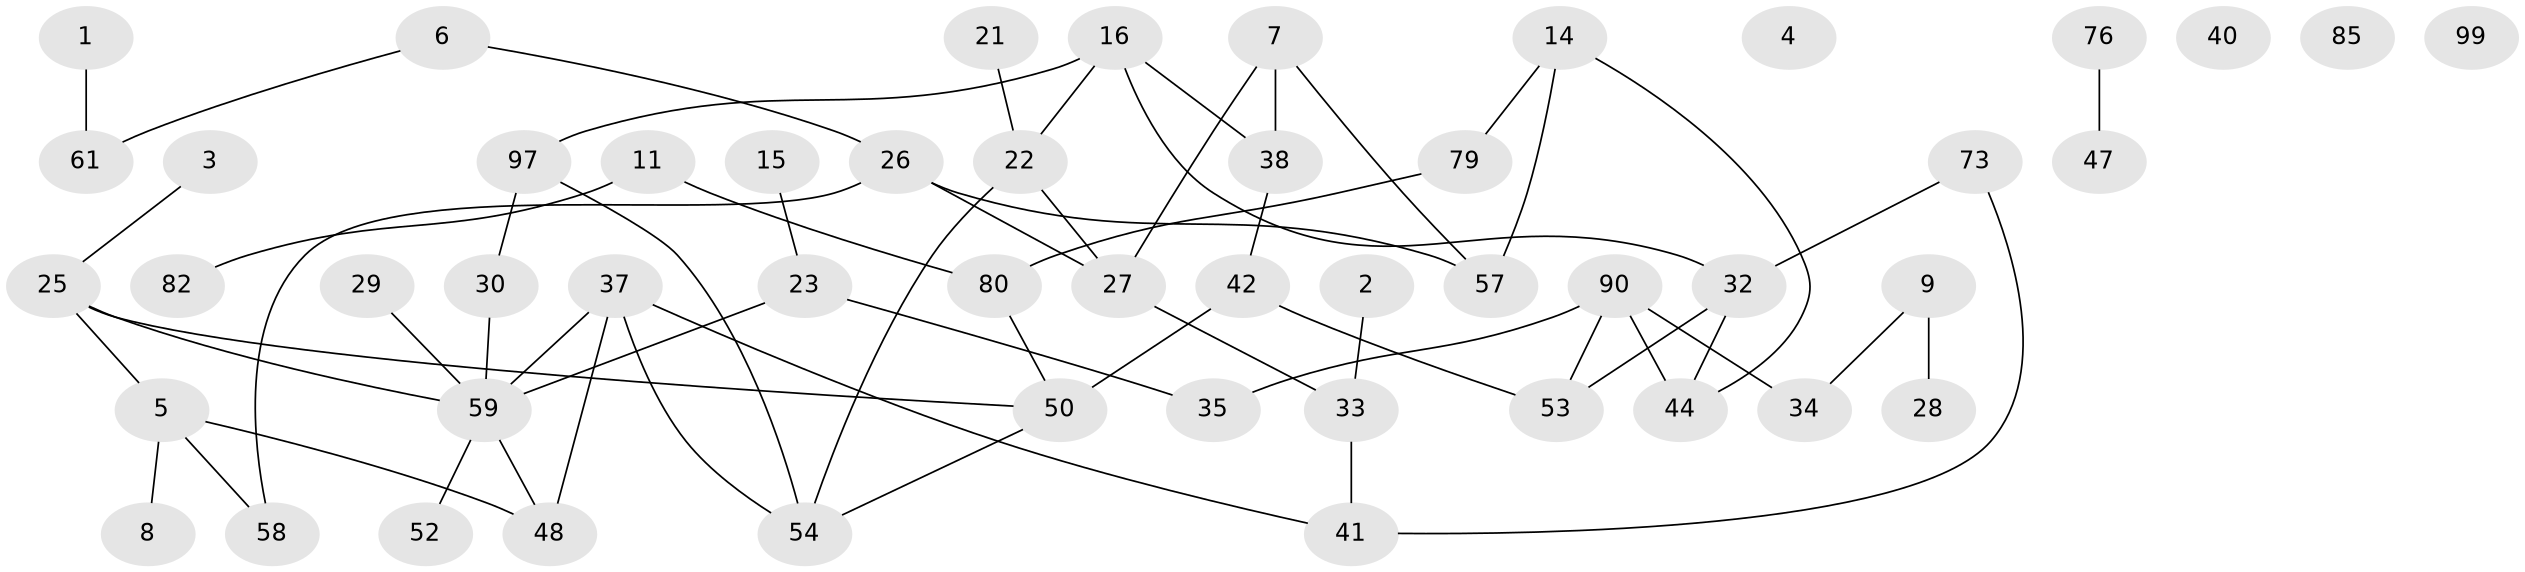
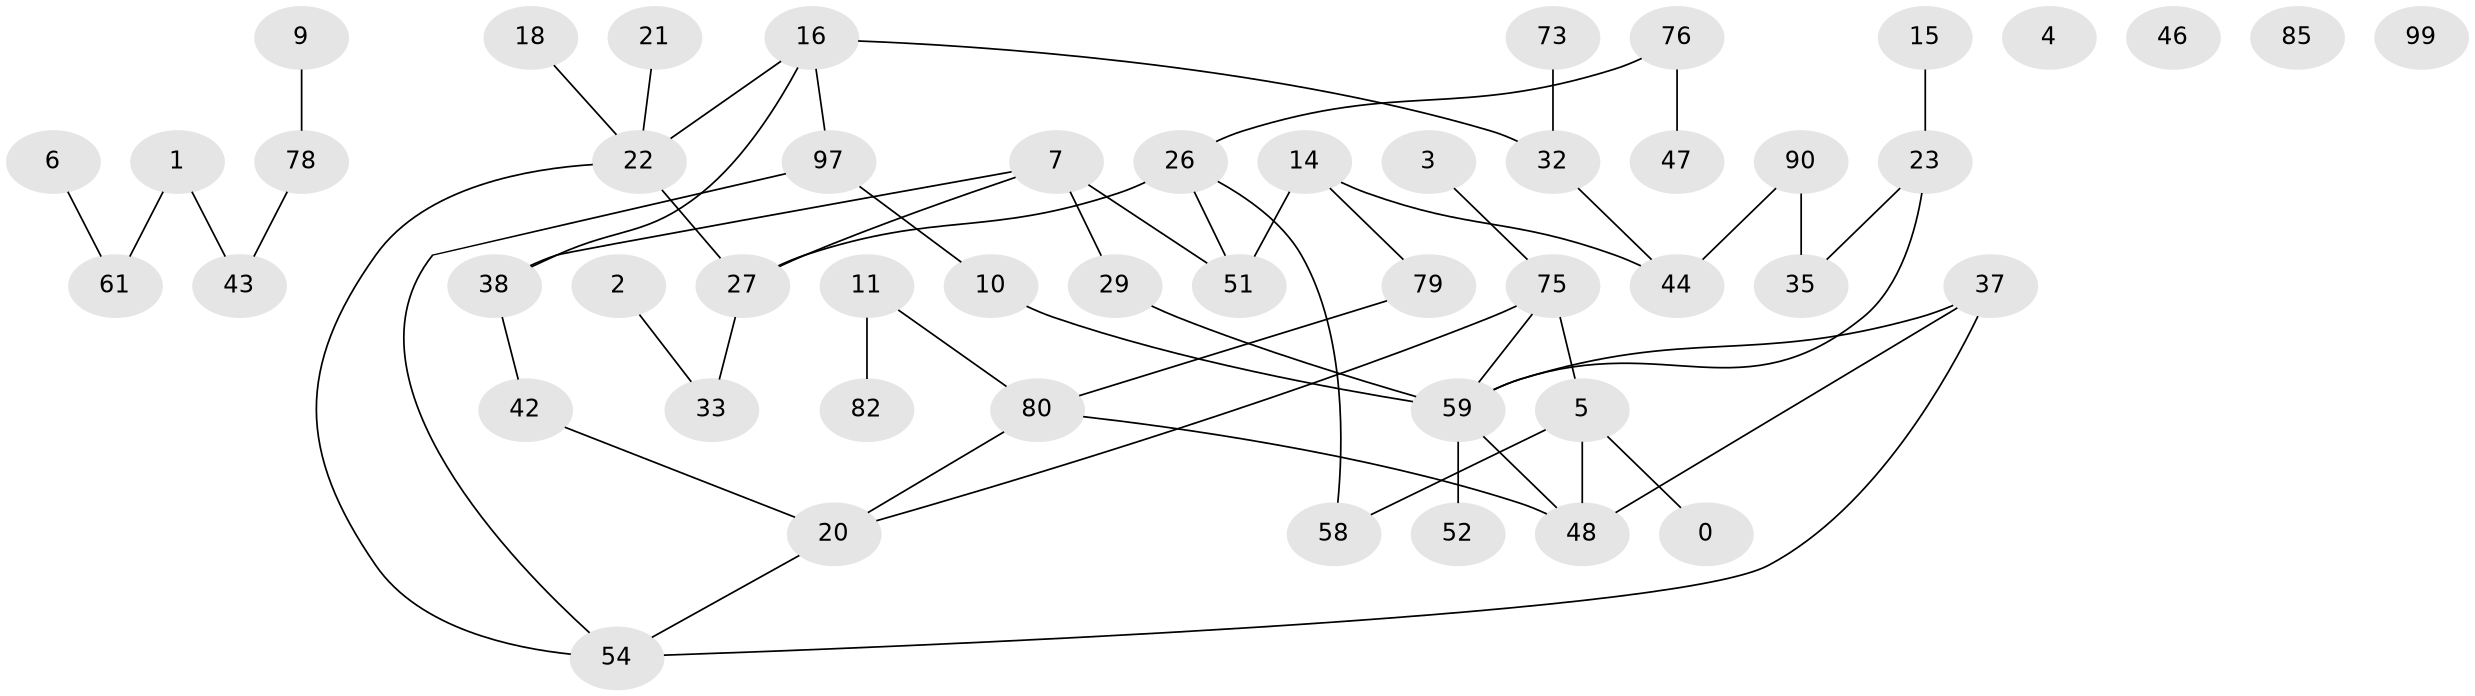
node "18": added
node "40": label "40" -> "46"
edge "6" -- "26": now "76" -- "26"
edge "7" -- "29": added
node "25": label "25" -> "75"
node "43": added
node "30": label "30" -> "10"
node "57": label "57" -> "51"
node "50": label "50" -> "20"
node "53": removed
node "34": removed
node "28": label "28" -> "78"
edge "80" -- "48": added
node "8": label "8" -> "0"
node "41": removed
